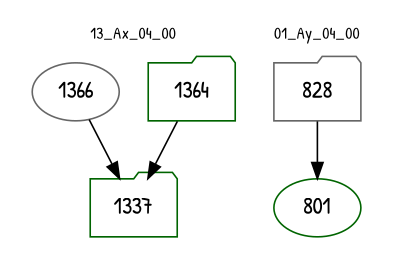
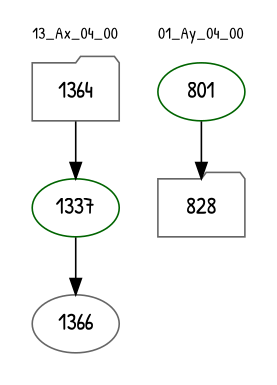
node "1364": color darkgreen -> gray40
edge "1366" -> "1337": reversed
edge "828" -> "801": reversed
node "1337": shape folder -> ellipse
